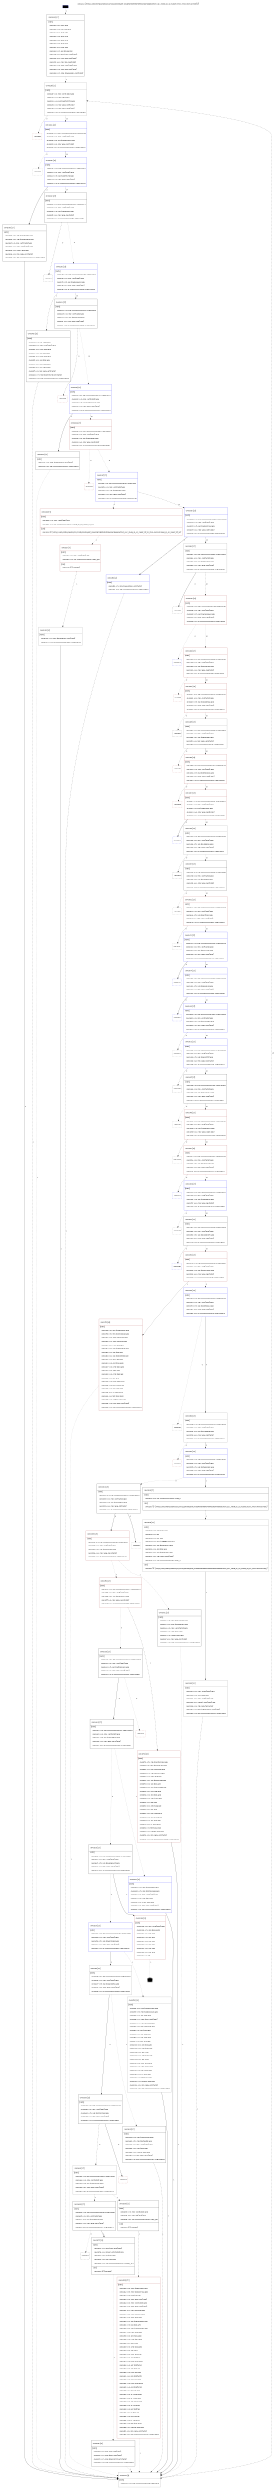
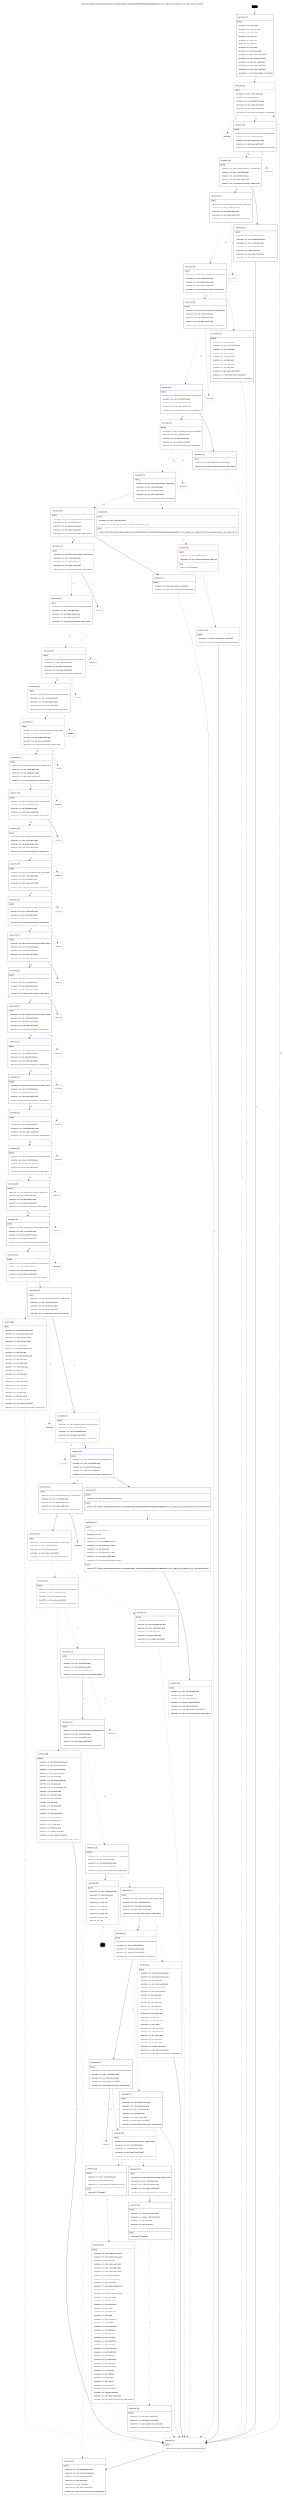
edge "0x401906 [27]" -> "0x402160 [5]": reversed
node "0x4016d3": removed
